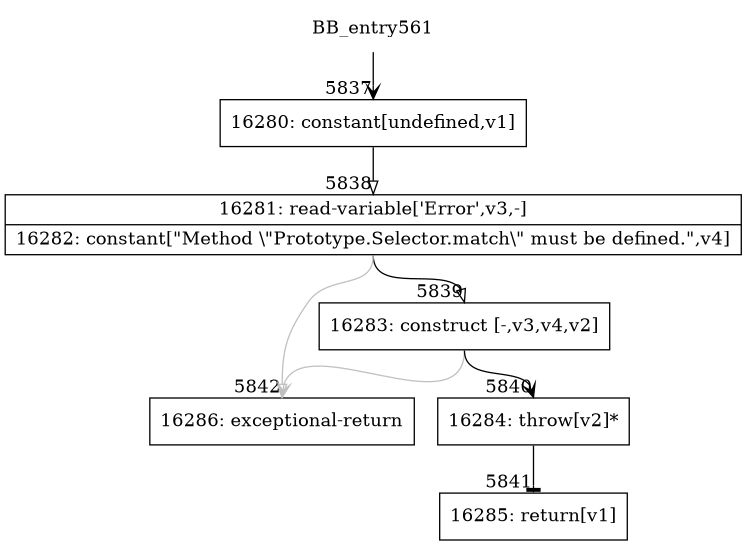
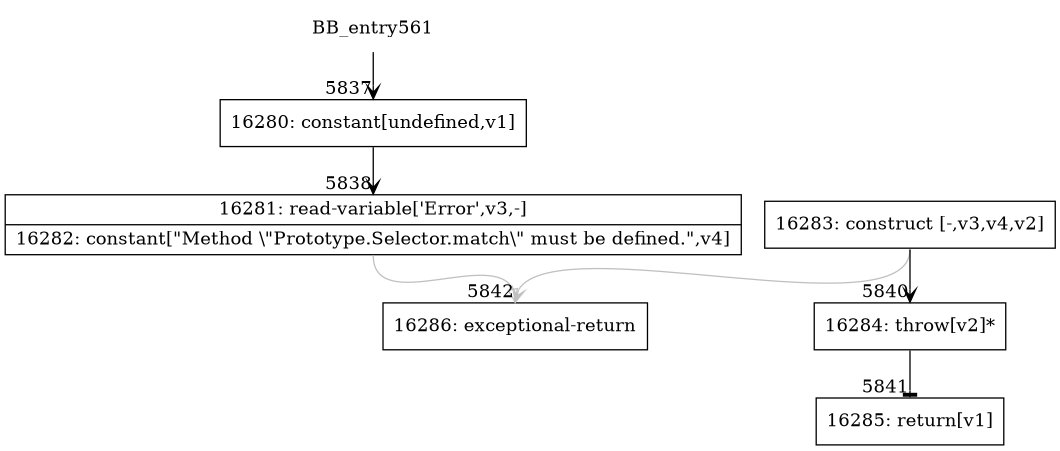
edge "16280: constant[undefined,v1]" -> "16281: read-variable['Error',v3,-]": arrowhead onormal -> vee
edge "16281: read-variable['Error',v3,-]" -> "16283: construct [-,v3,v4,v2]": removed
